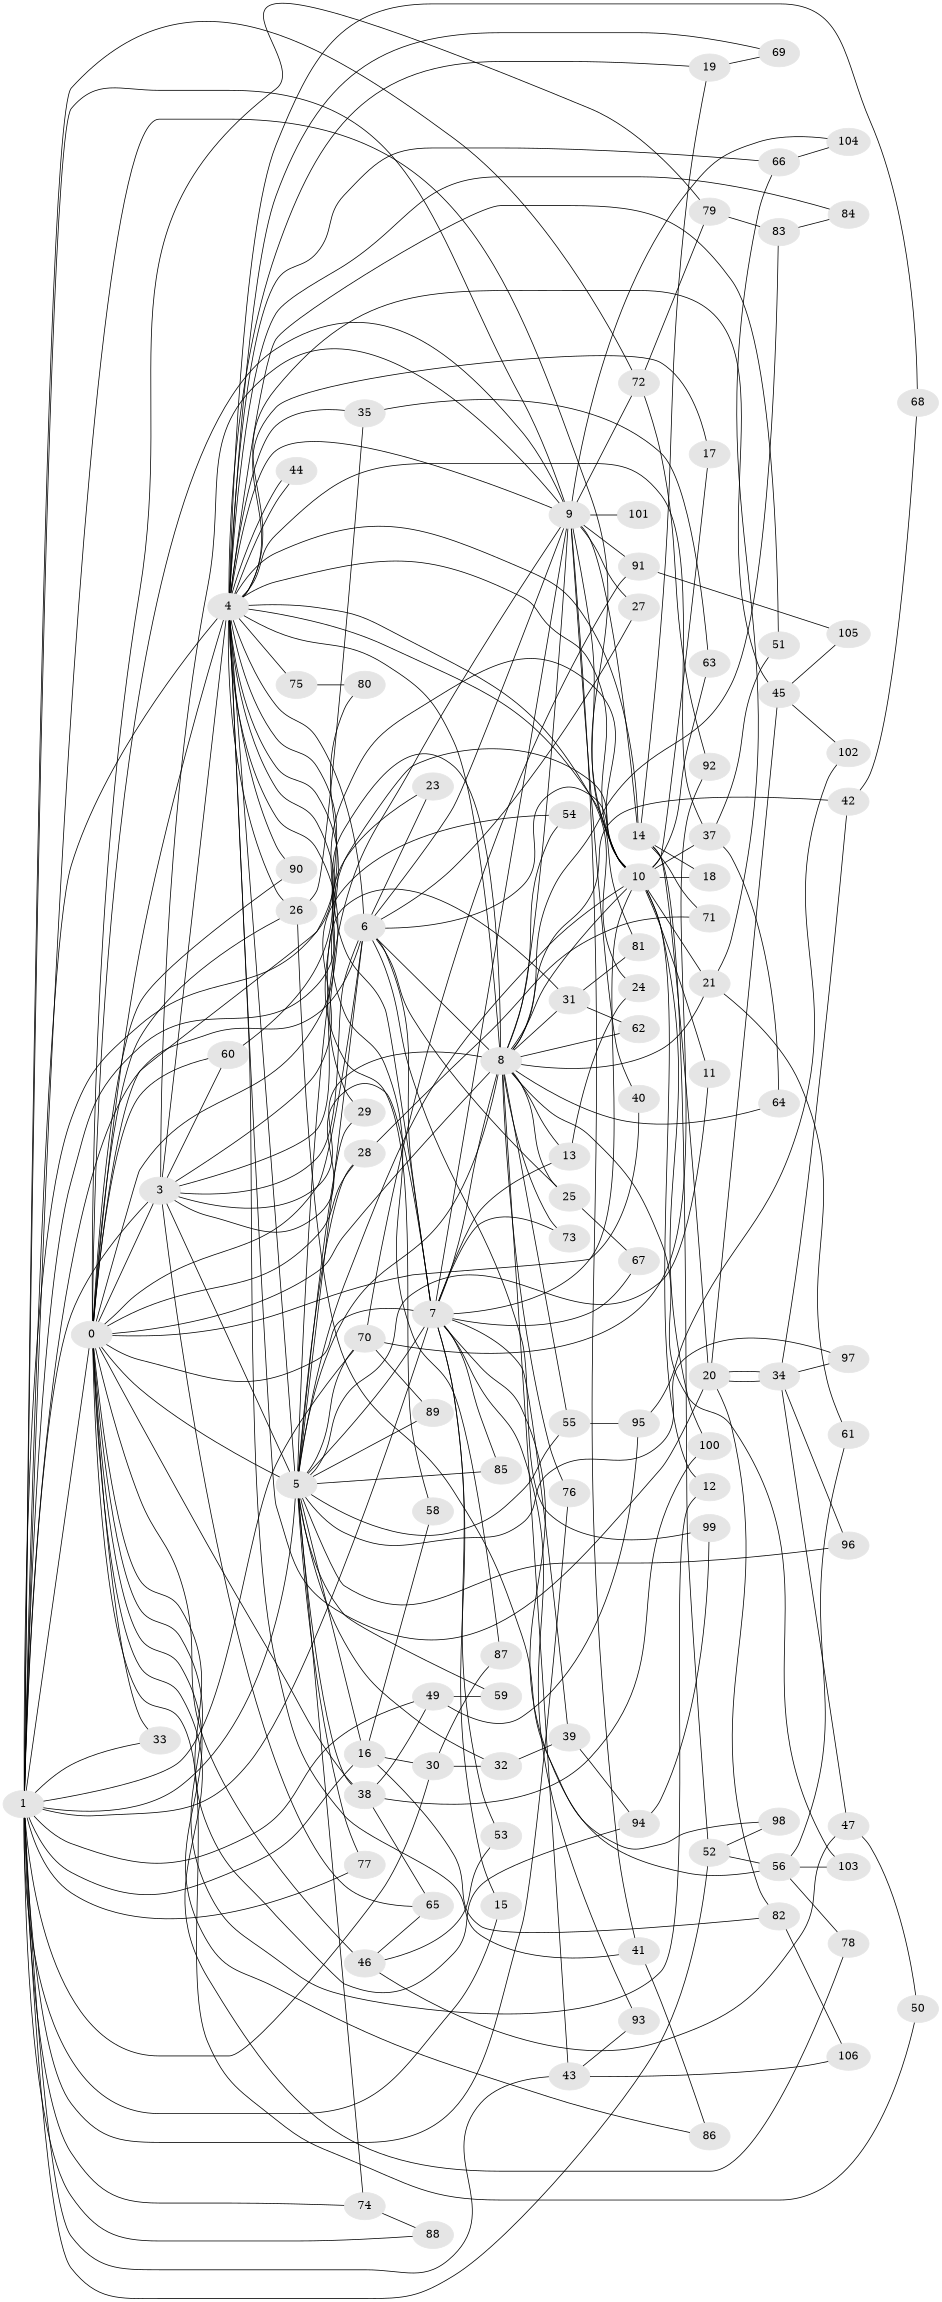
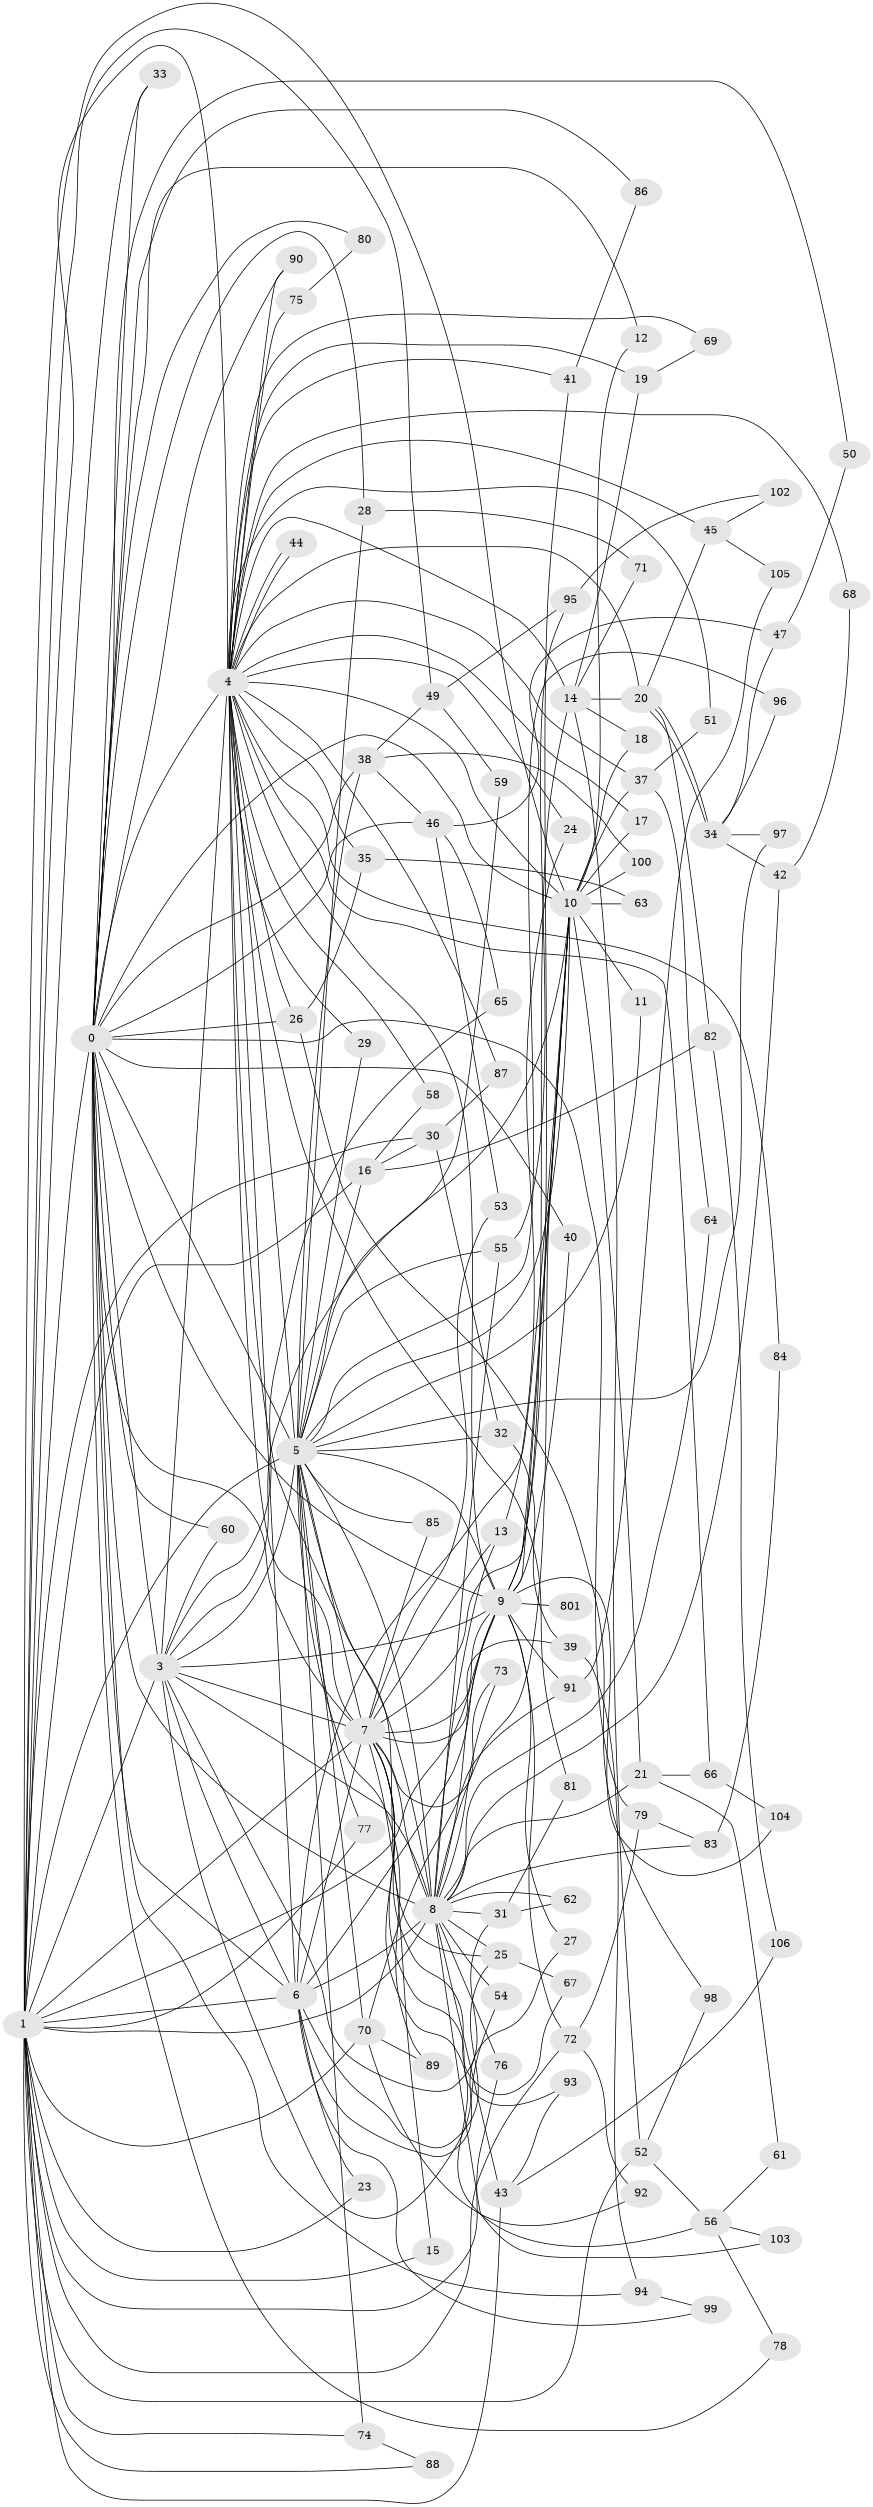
node "101": label "101" -> "801"
edge "10" -- "60": now "10" -- "3"
edge "6" -- "5": now "25" -- "5"
edge "38" -- "65": now "38" -- "46"
